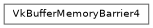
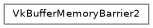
node "VkBufferMemoryBarrier4": label "VkBufferMemoryBarrier4" -> "VkBufferMemoryBarrier2"
